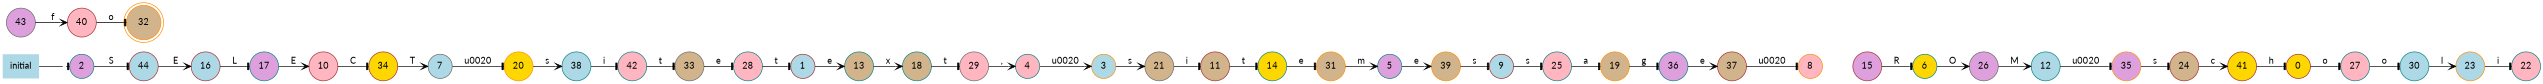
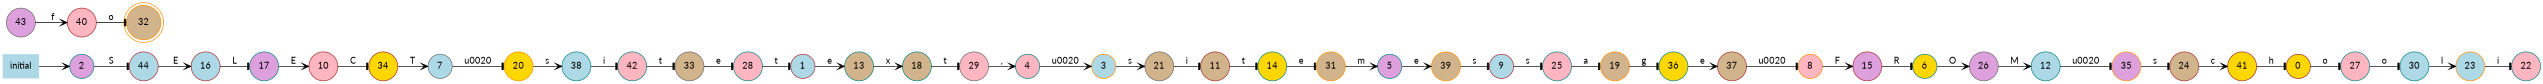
edge "initial" -> "2": arrowhead tee -> vee
node "36": fillcolor plum -> gold
edge "8" -> "15": added, label "F"
